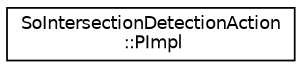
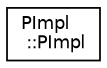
node "SoIntersectionDetectionAction ::PImpl": label "SoIntersectionDetectionAction ::PImpl" -> "PImpl ::PImpl"
